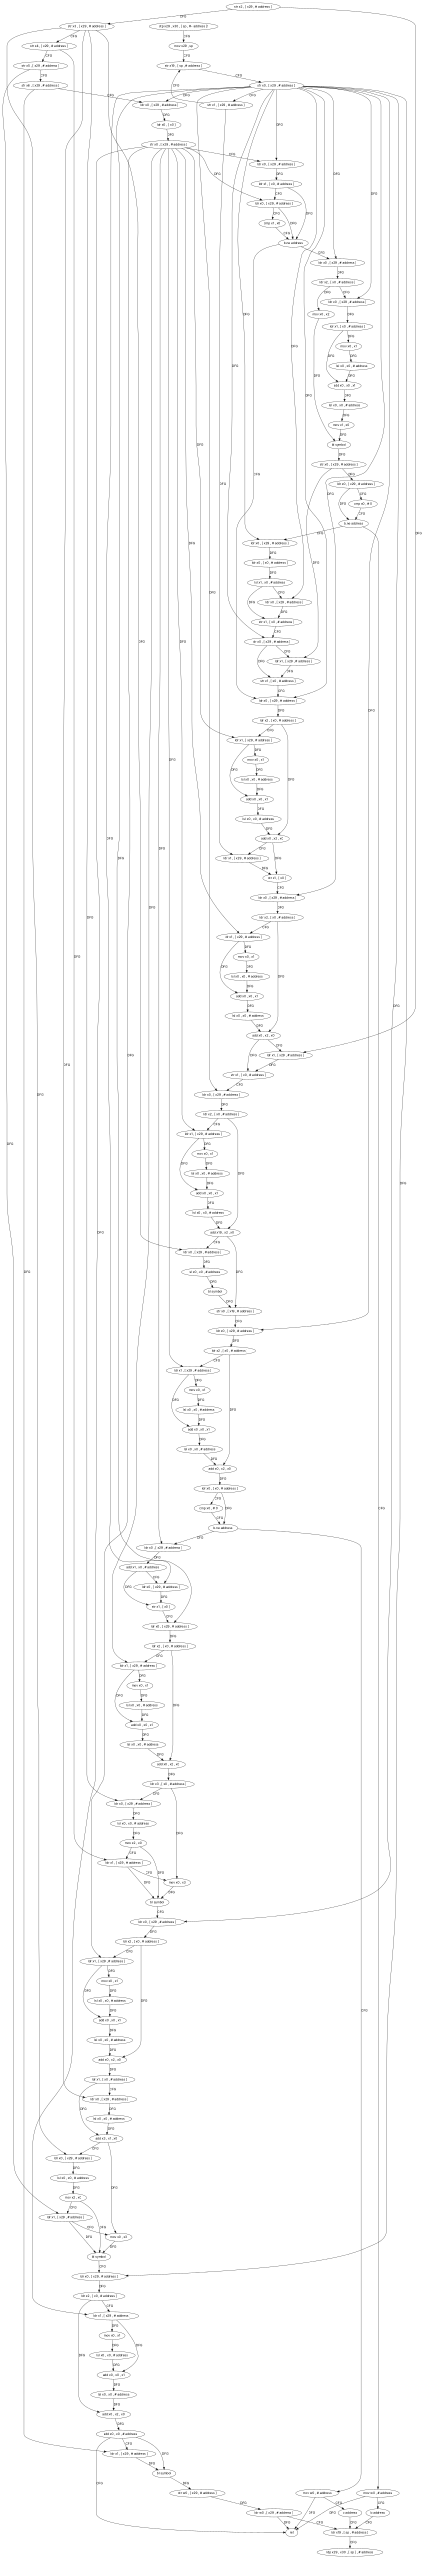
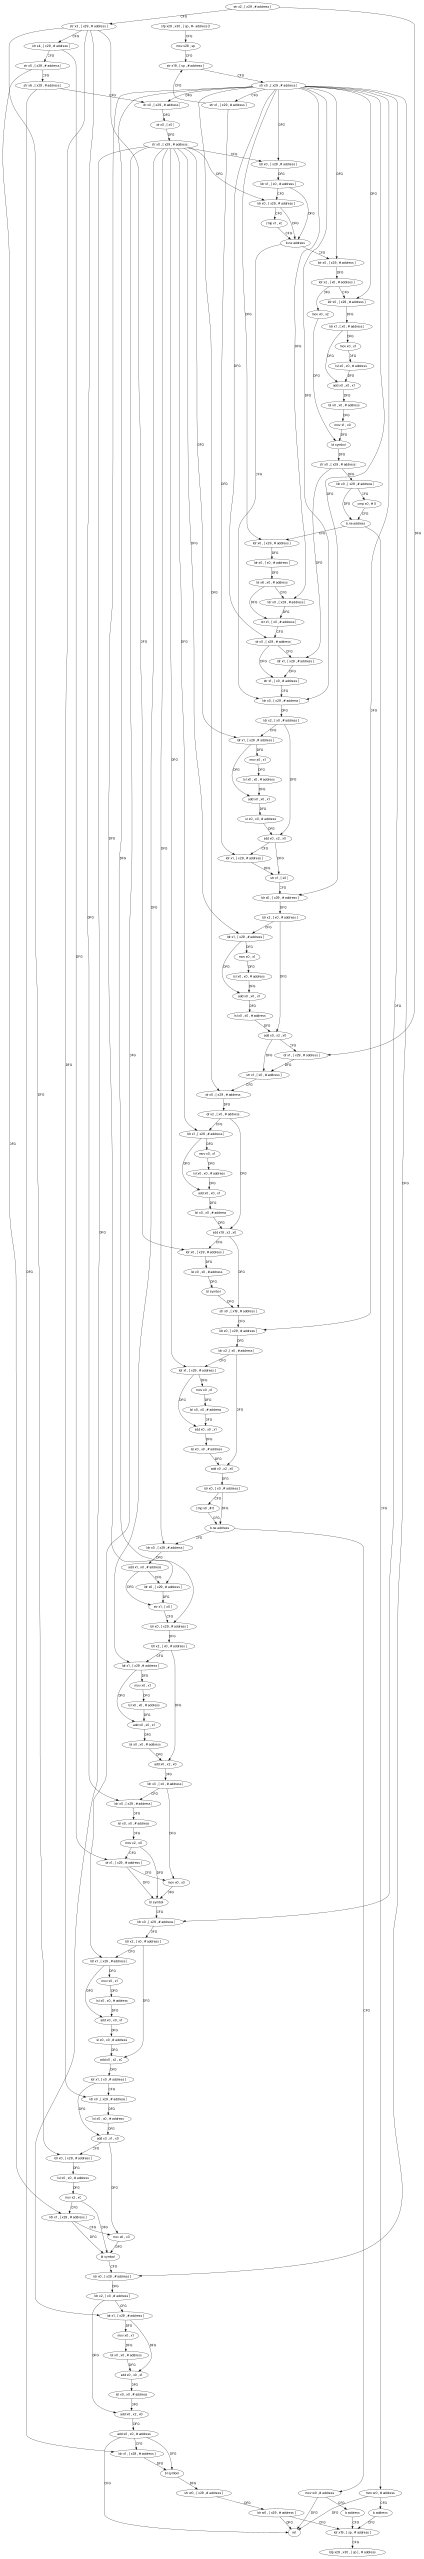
node "lsl x1 , x0 , # address": label "lsl x1 , x0 , # address" -> "lsl x6 , x0 , # address"
